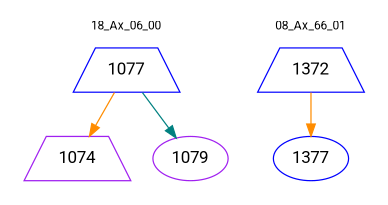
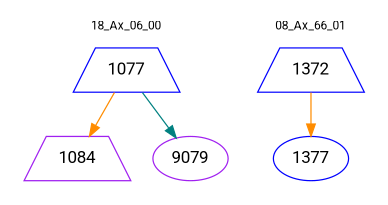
node "1074": label "1074" -> "1084"
node "1079": label "1079" -> "9079"
